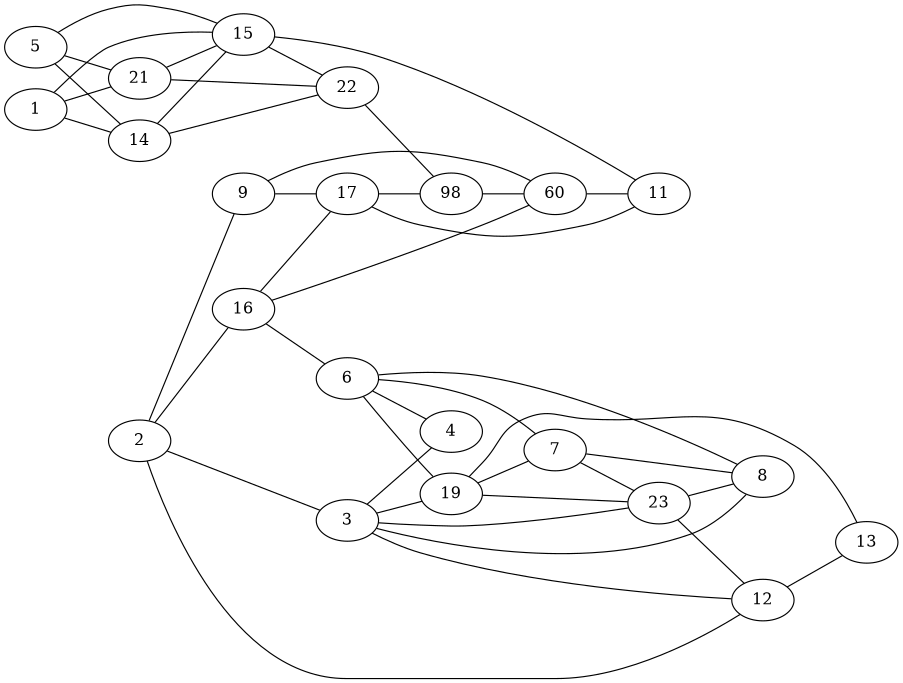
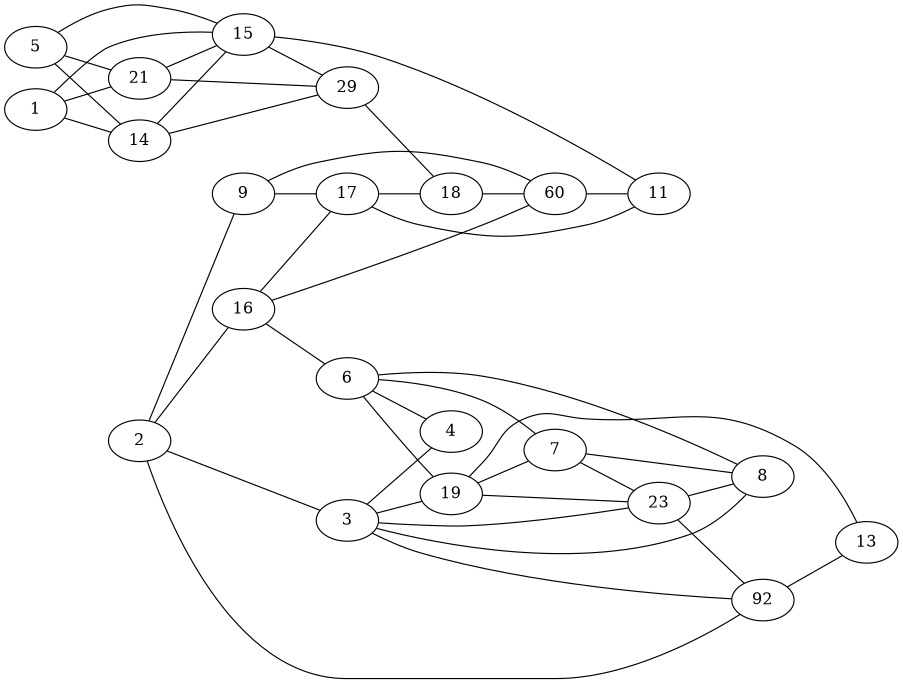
node "22": label "22" -> "29"
node "98": label "98" -> "18"
node "12": label "12" -> "92"
